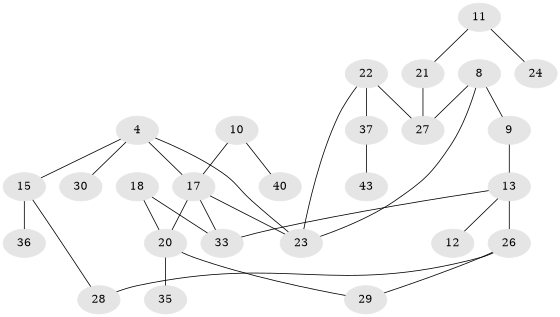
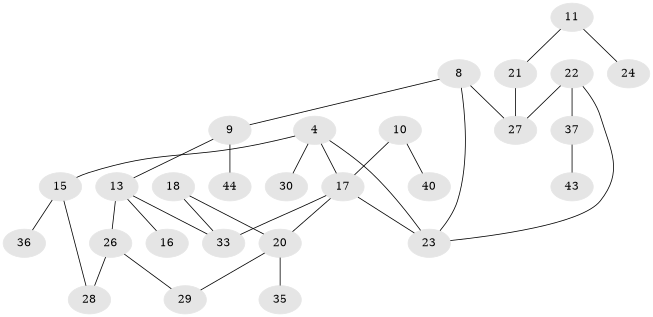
node "44": added
node "12": label "12" -> "16"
